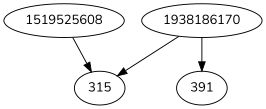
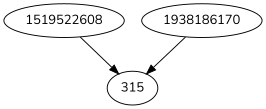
node "1519525608": label "1519525608" -> "1519522608"
node "391": removed
